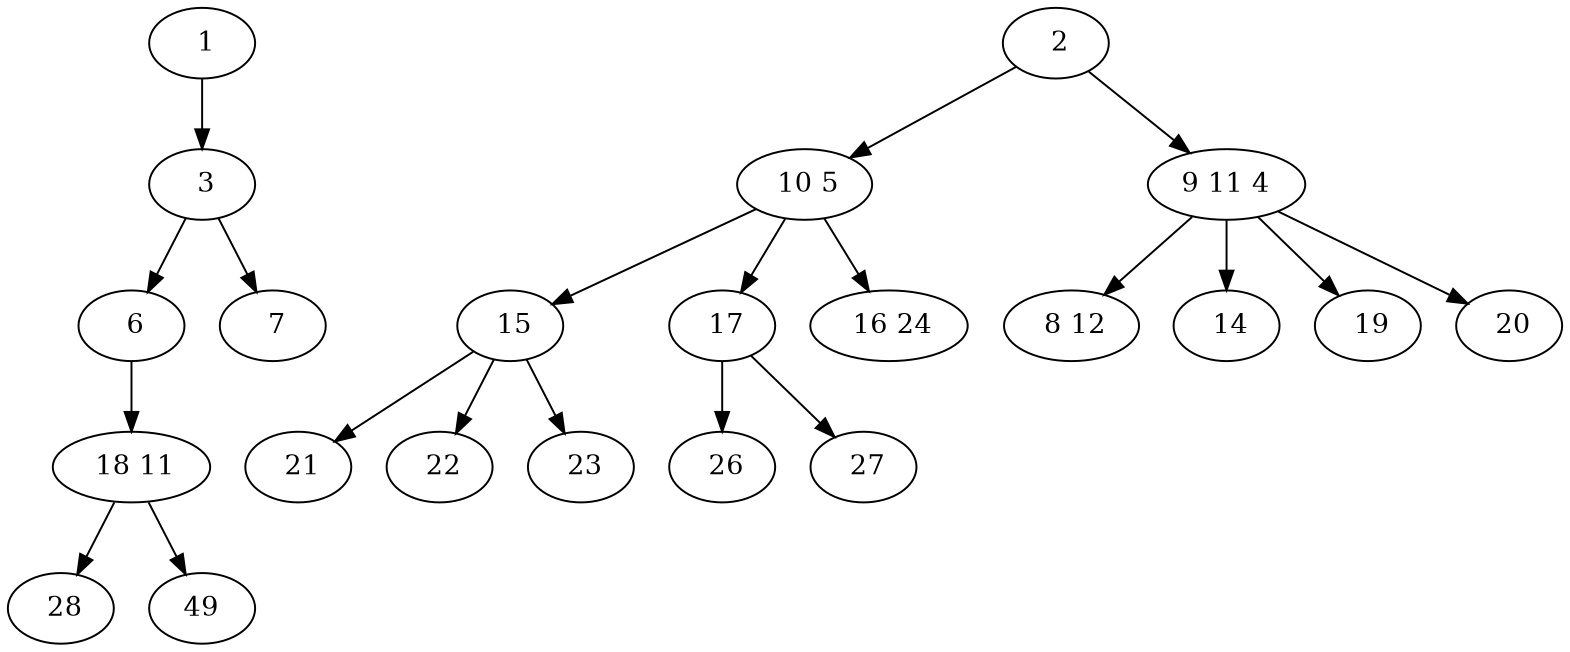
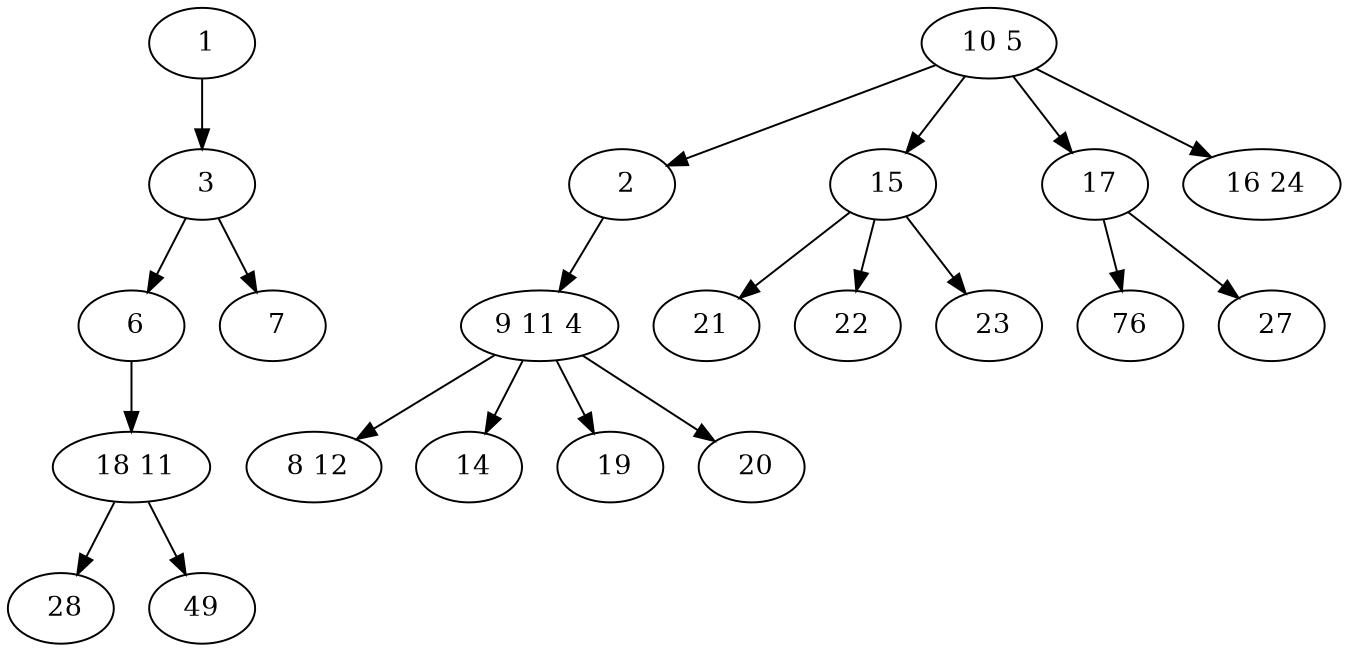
edge "2" -> "10 5": reversed
node "26": label "26" -> "76"
